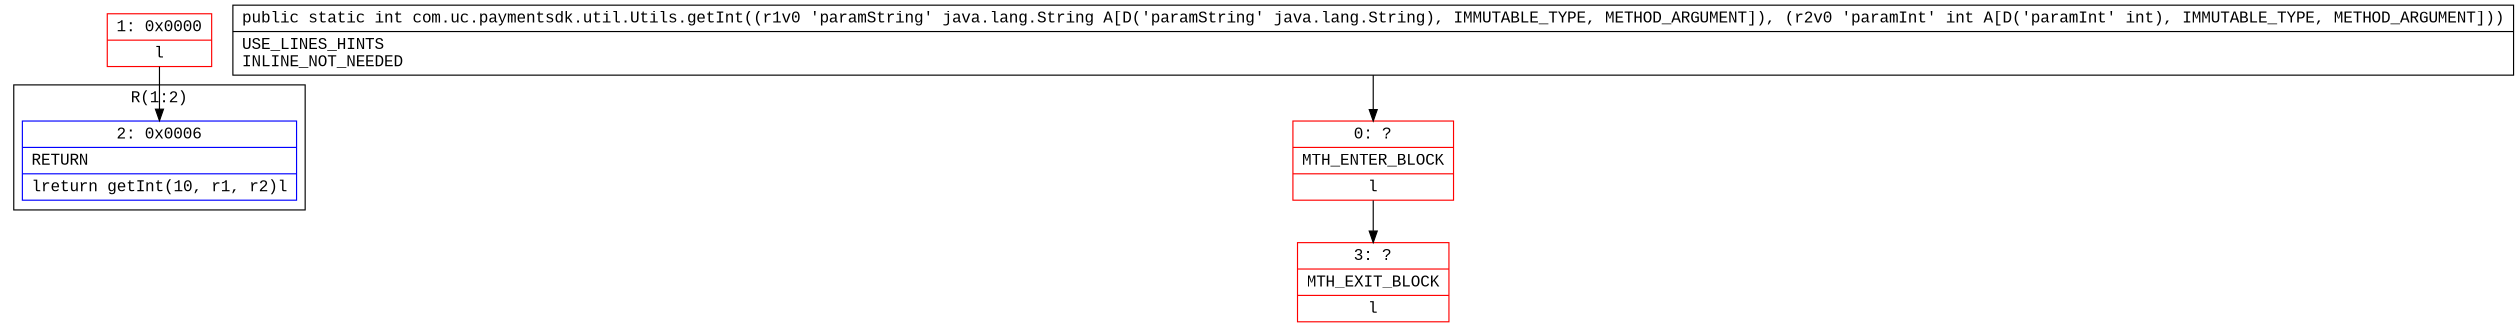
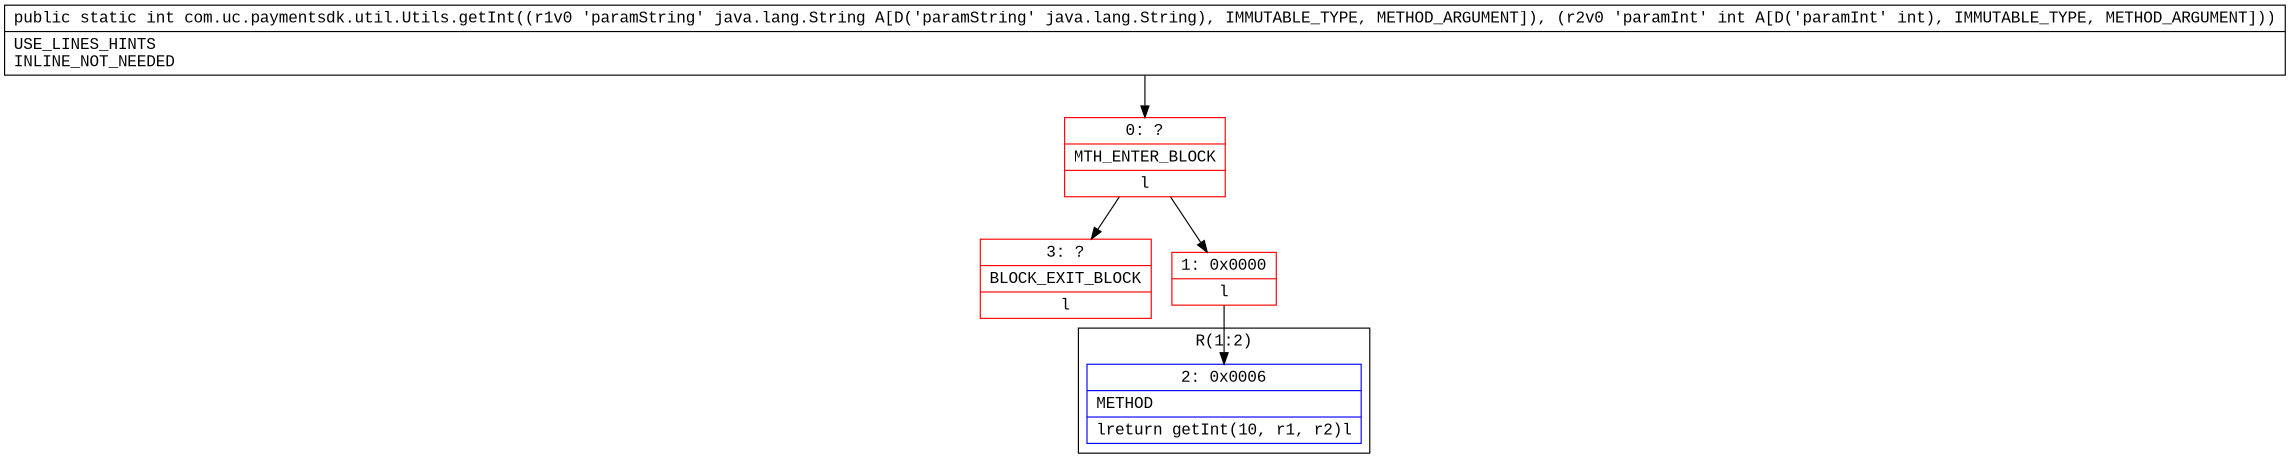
node "2: 0x0006": text "RETURN" -> "METHOD"
edge "0: ?" -> "1: 0x0000": added
node "3: ?": text "MTH_EXIT_BLOCK" -> "BLOCK_EXIT_BLOCK"
